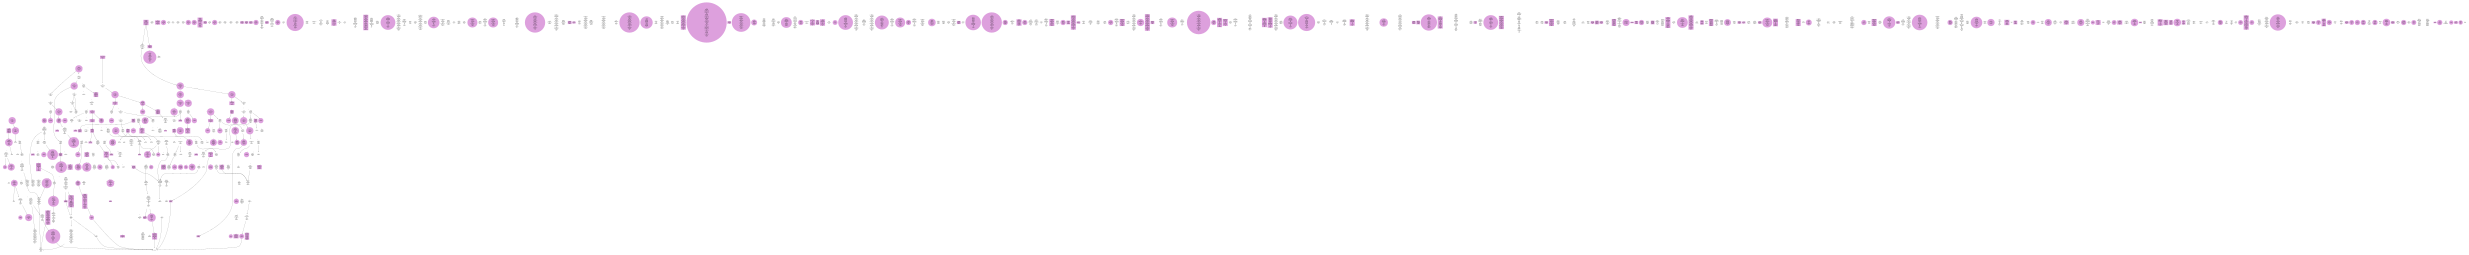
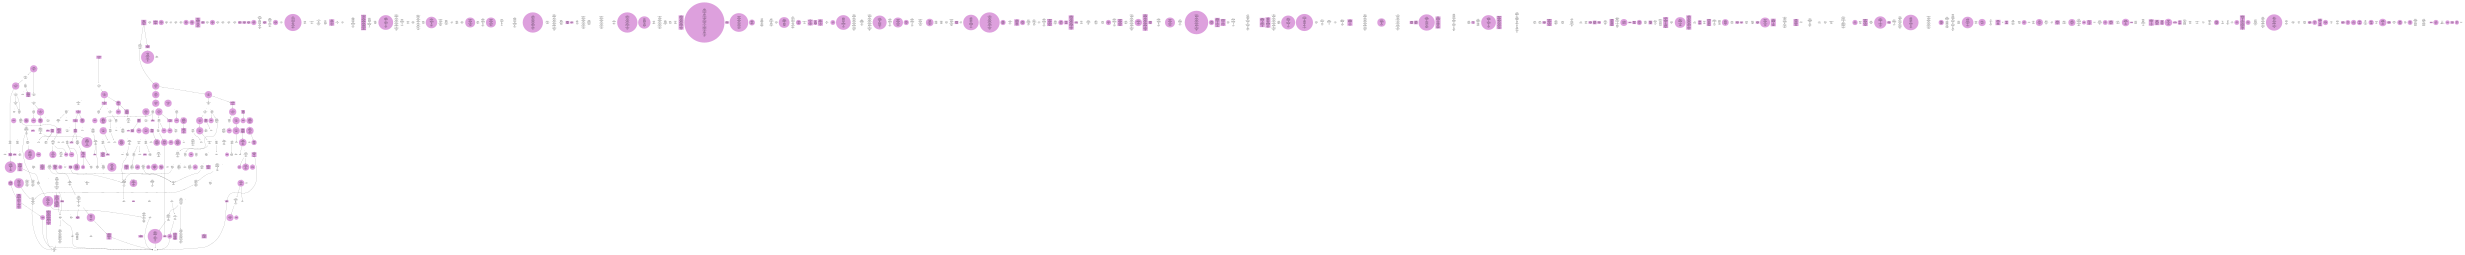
node "# 0x1d23 JUMPDEST GAS CALL ISZERO PUSHX Data JUMPI": removed
node "# 0x2378 PUSHX BitData AND": added
node "# 0x16b PUSHX LogicData EQ PUSHX Data JUMPI": added
